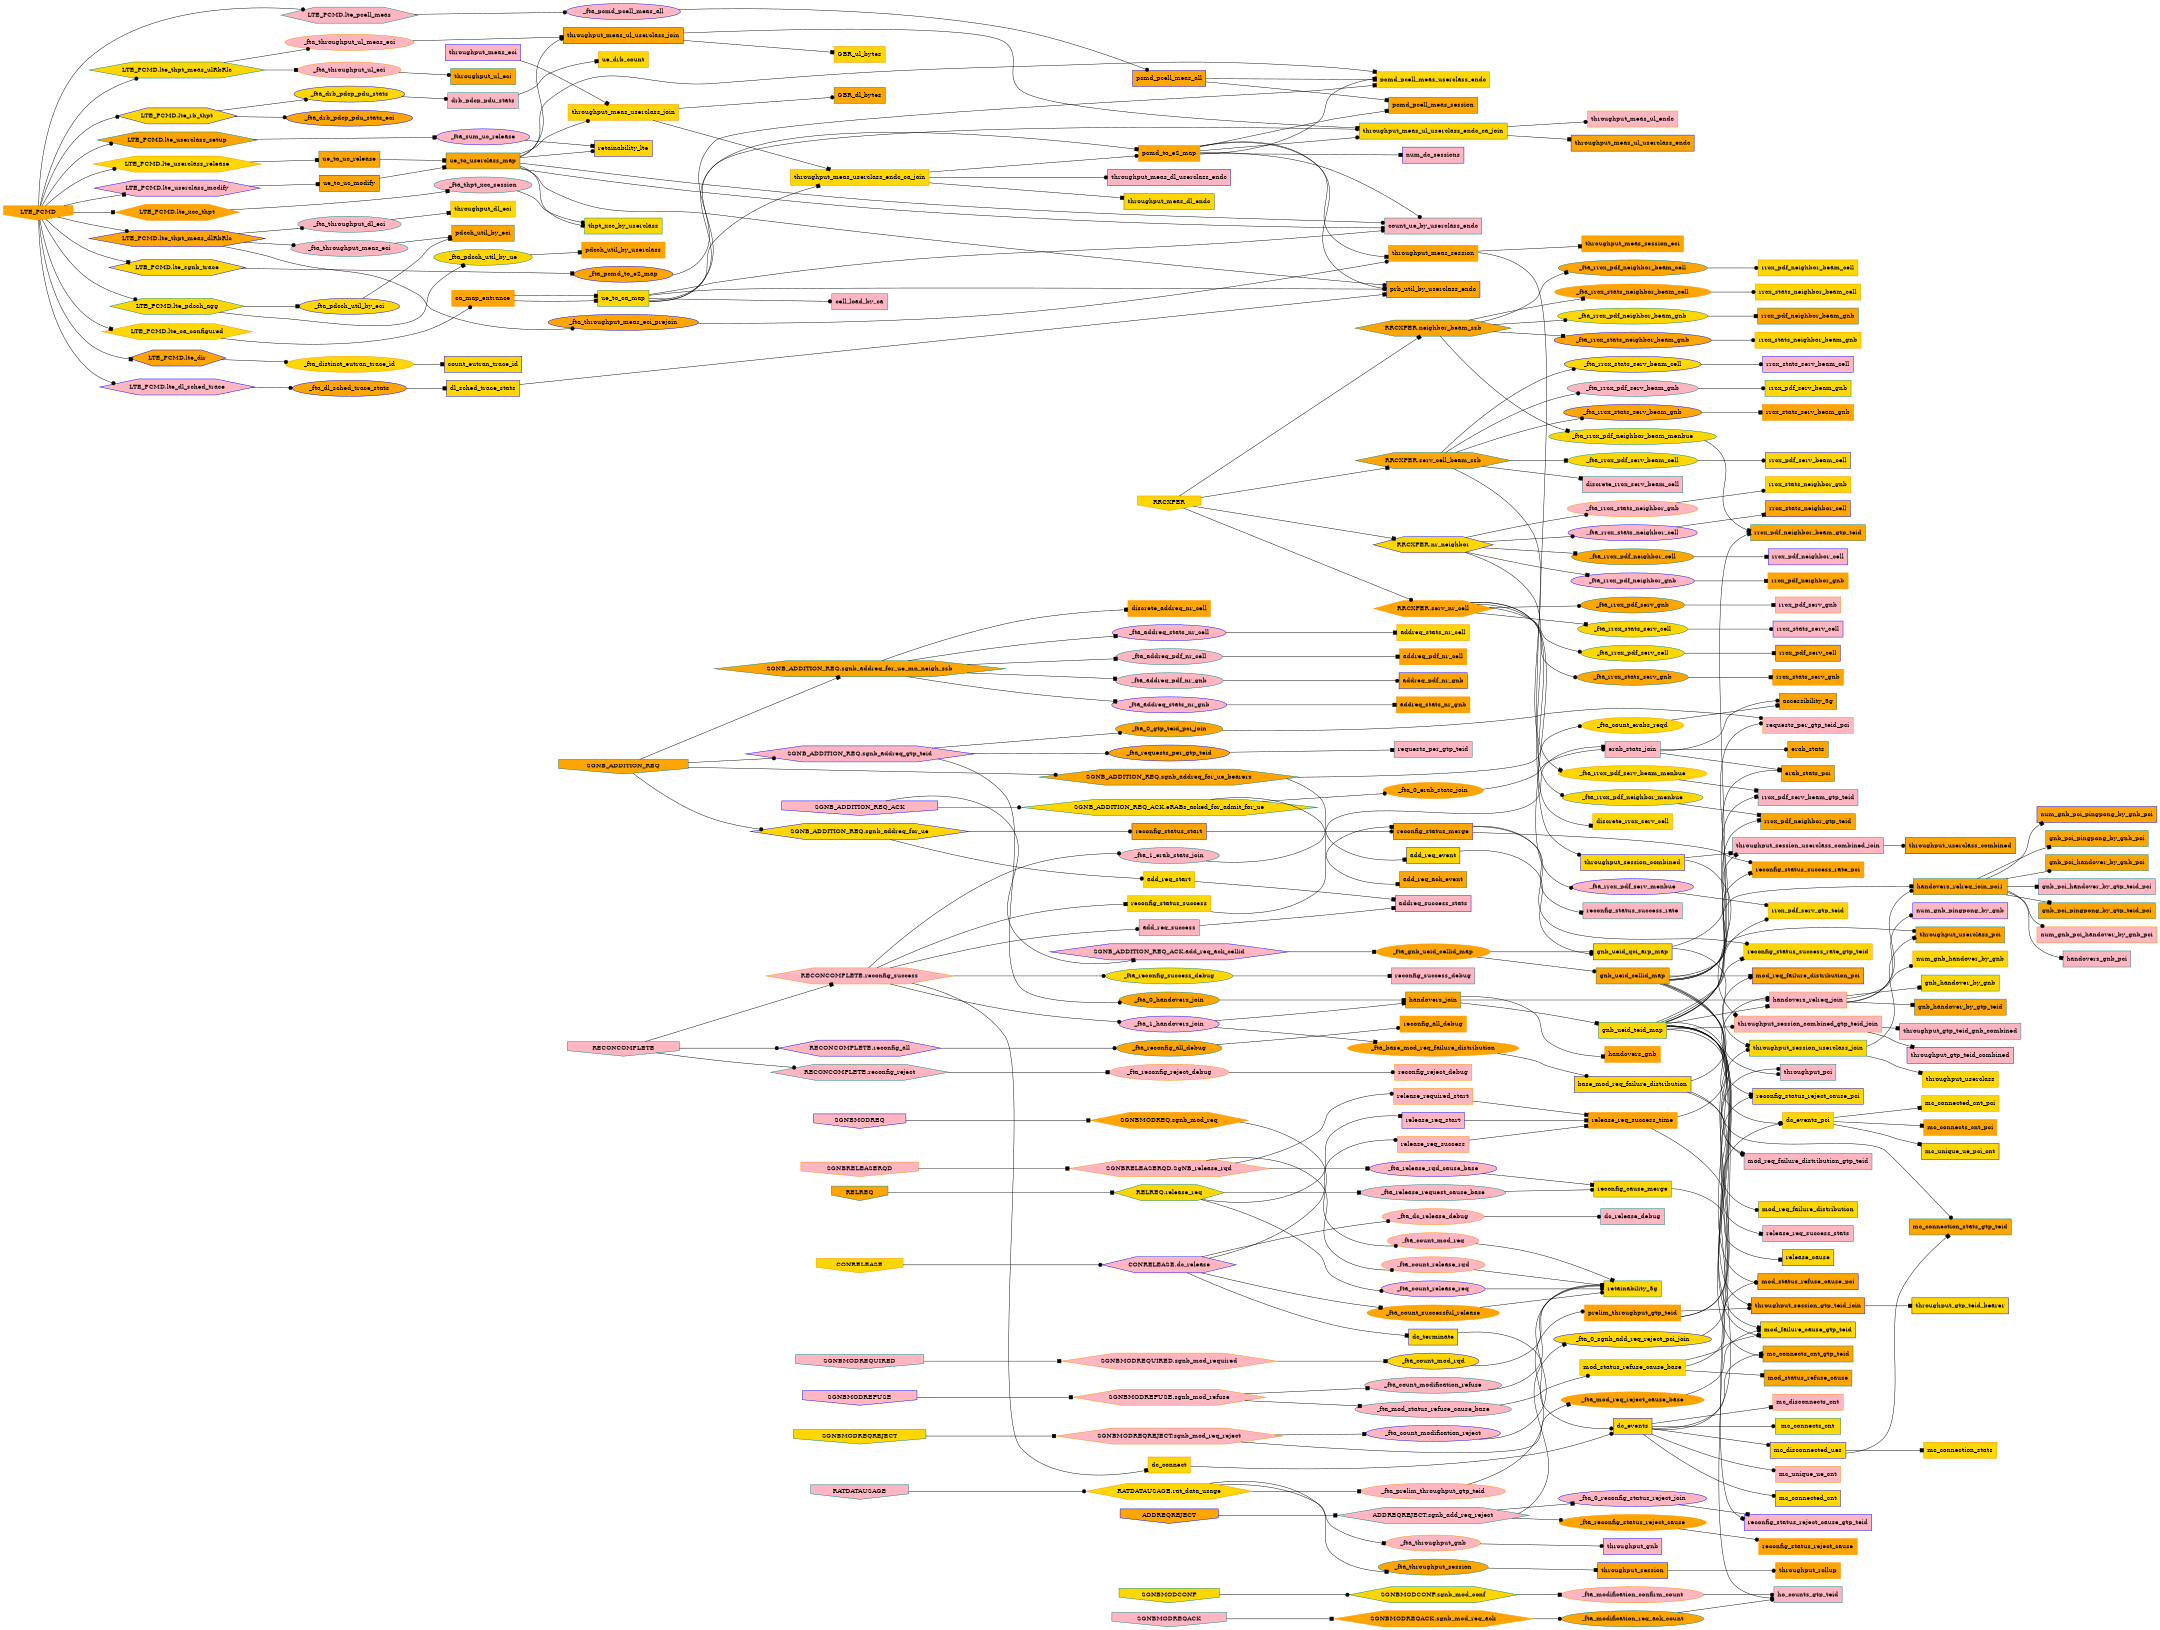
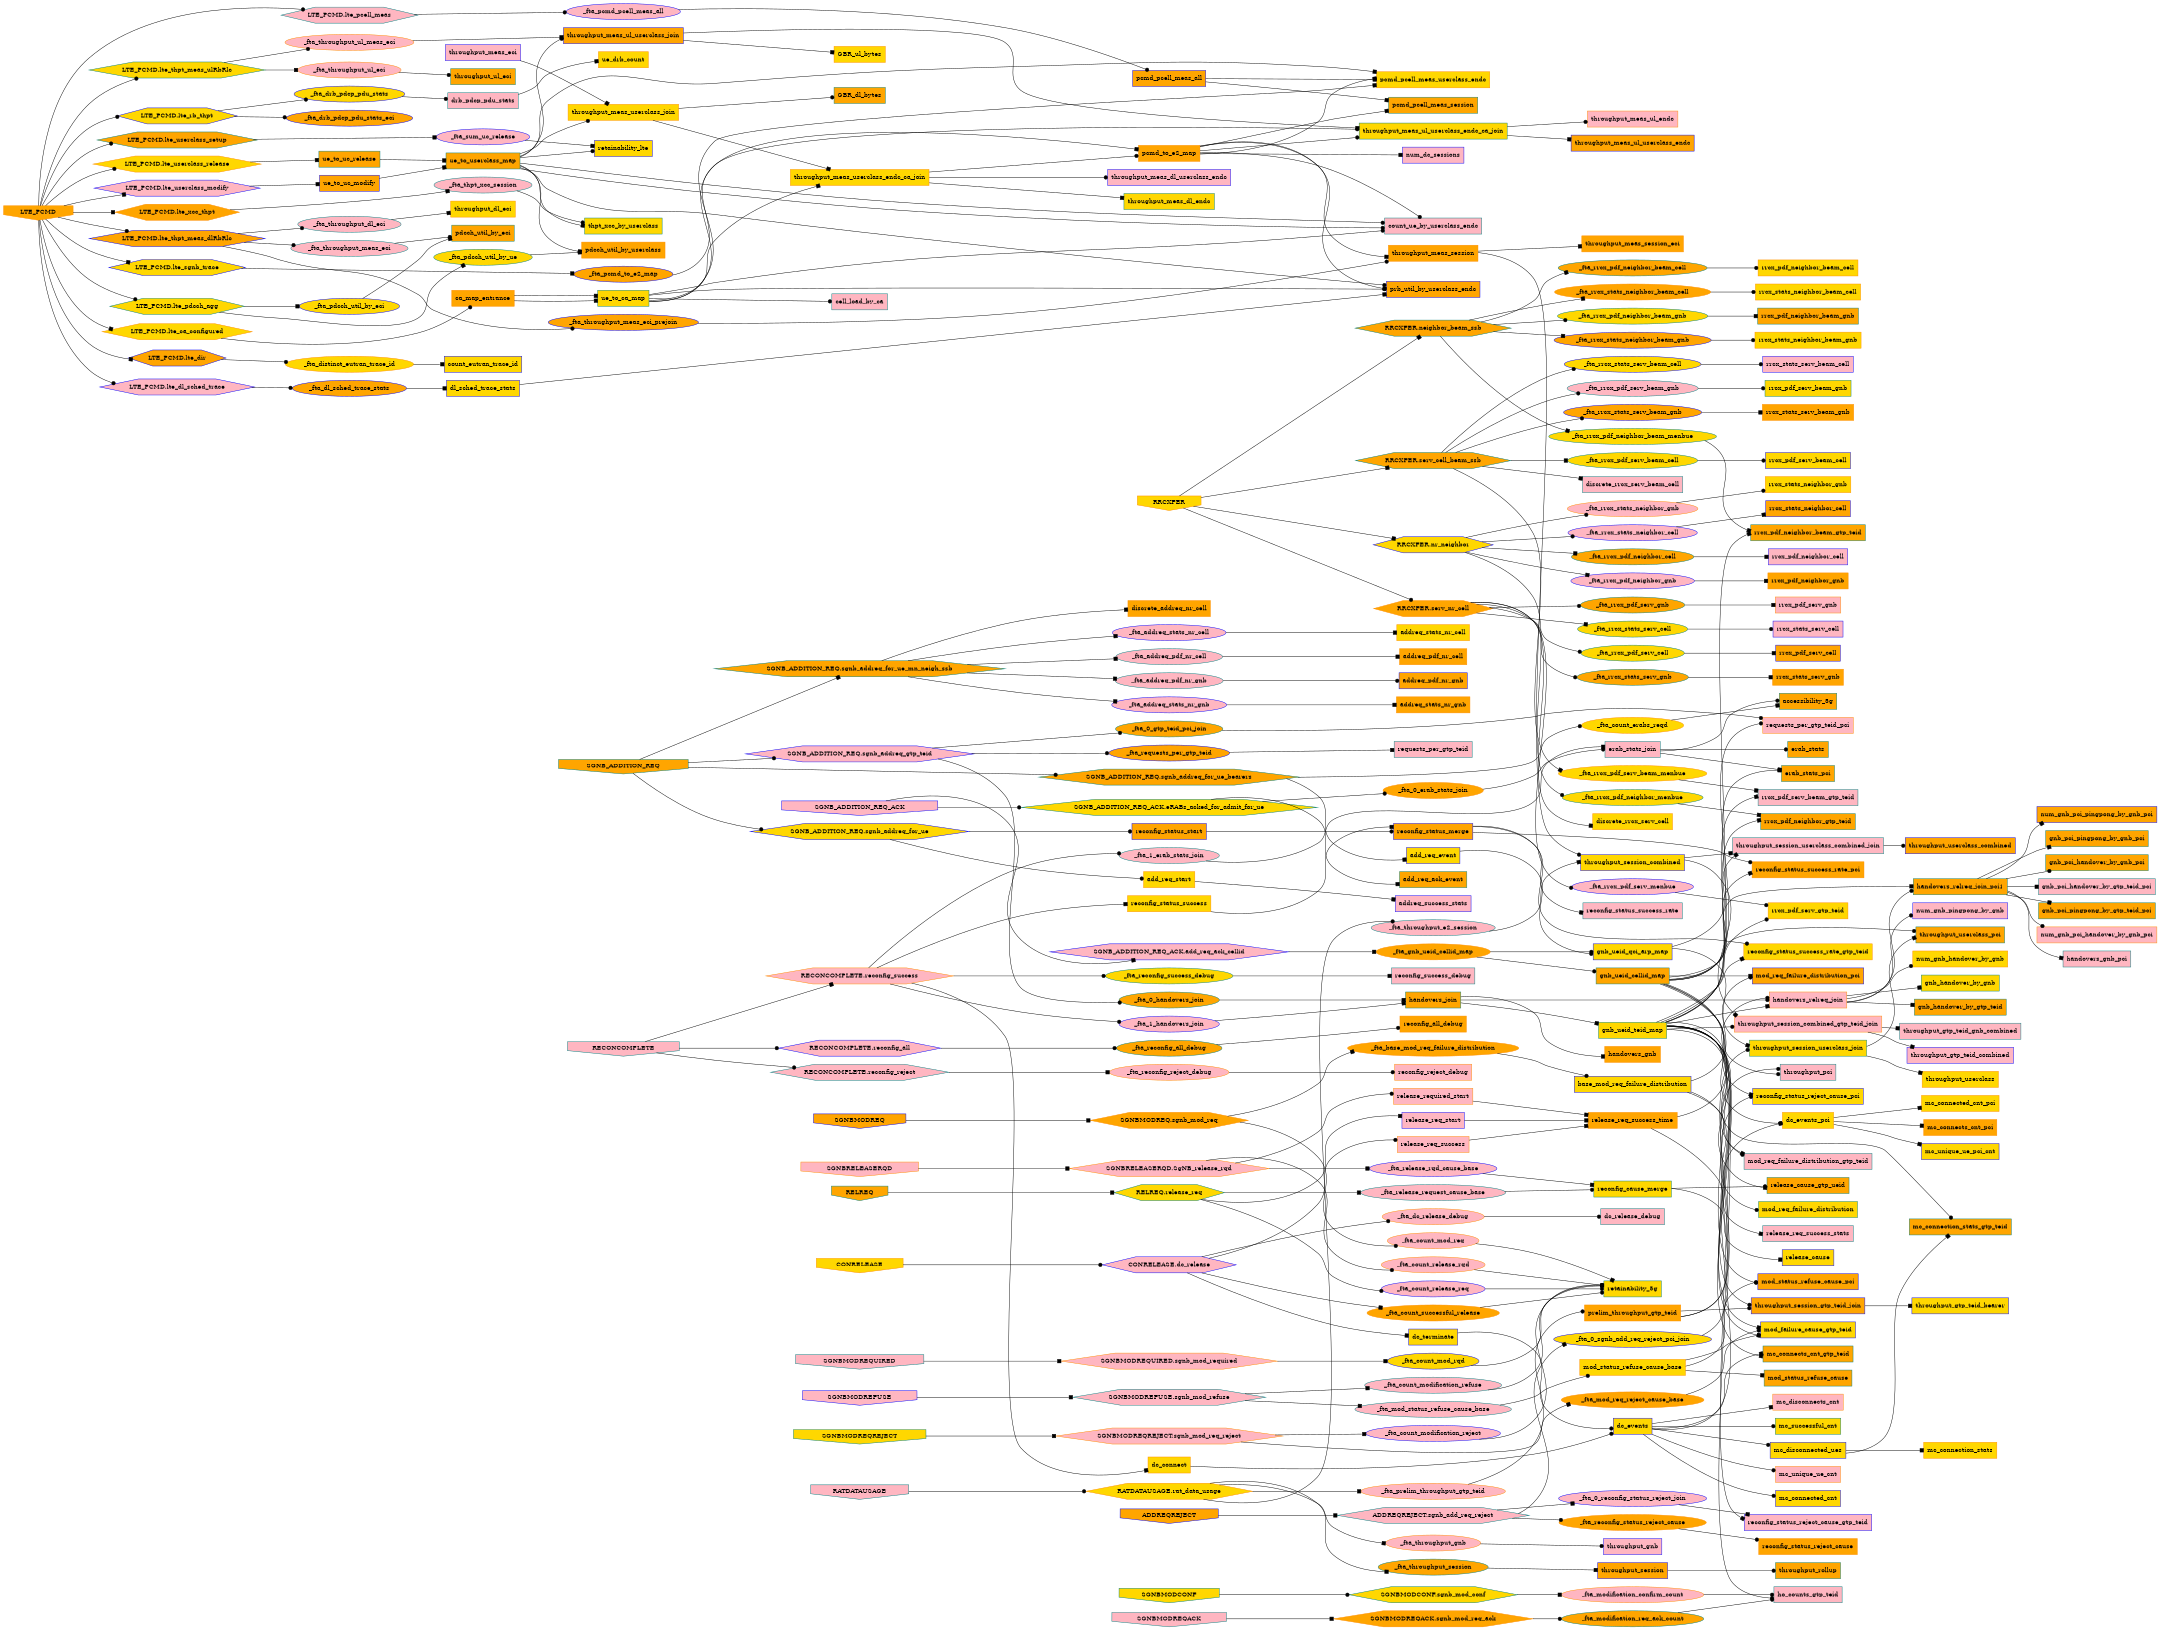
edge "ue_to_userclass_map" -> "pdcch_util_by_userclass": added
node "add_req_success": removed
node "_fta_throughput_e2_session": added
edge "_fta_1_handovers_join" -> "_fta_base_mod_req_failure_distribution": now "SGNBMODREQ.sgnb_mod_req" -> "_fta_base_mod_req_failure_distribution"
node "SGNBMODREQ": fillcolor lightpink -> orange
node "release_cause_gtp_ueid": added
node "SGNBMODREFUSE.sgnb_mod_refuse": color darkorange -> teal
node "mc_connects_cnt": label "mc_connects_cnt" -> "mc_successful_cnt"
node "throughput_rollup": color darkorange -> teal
